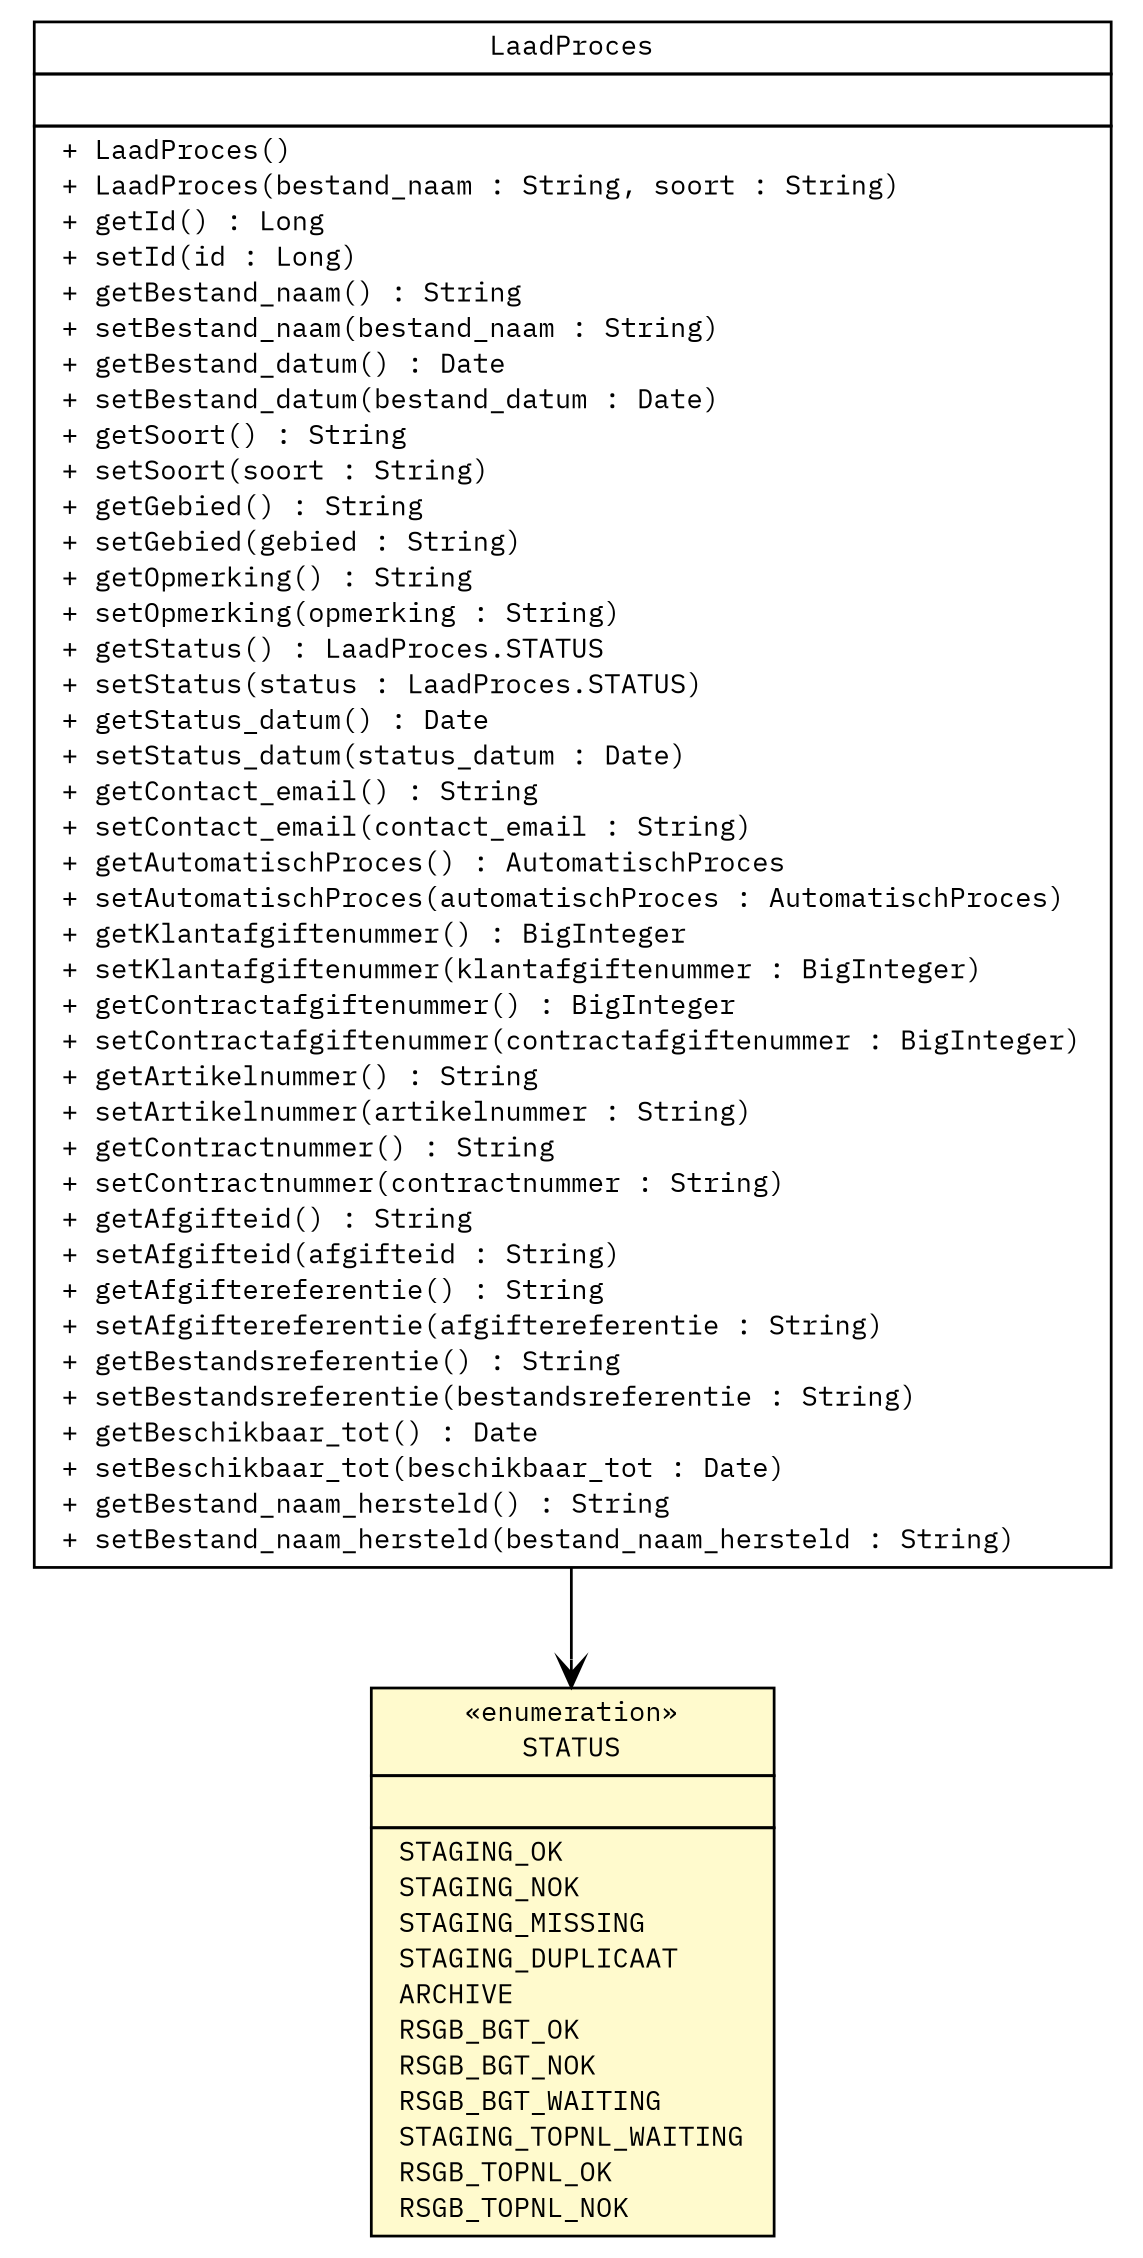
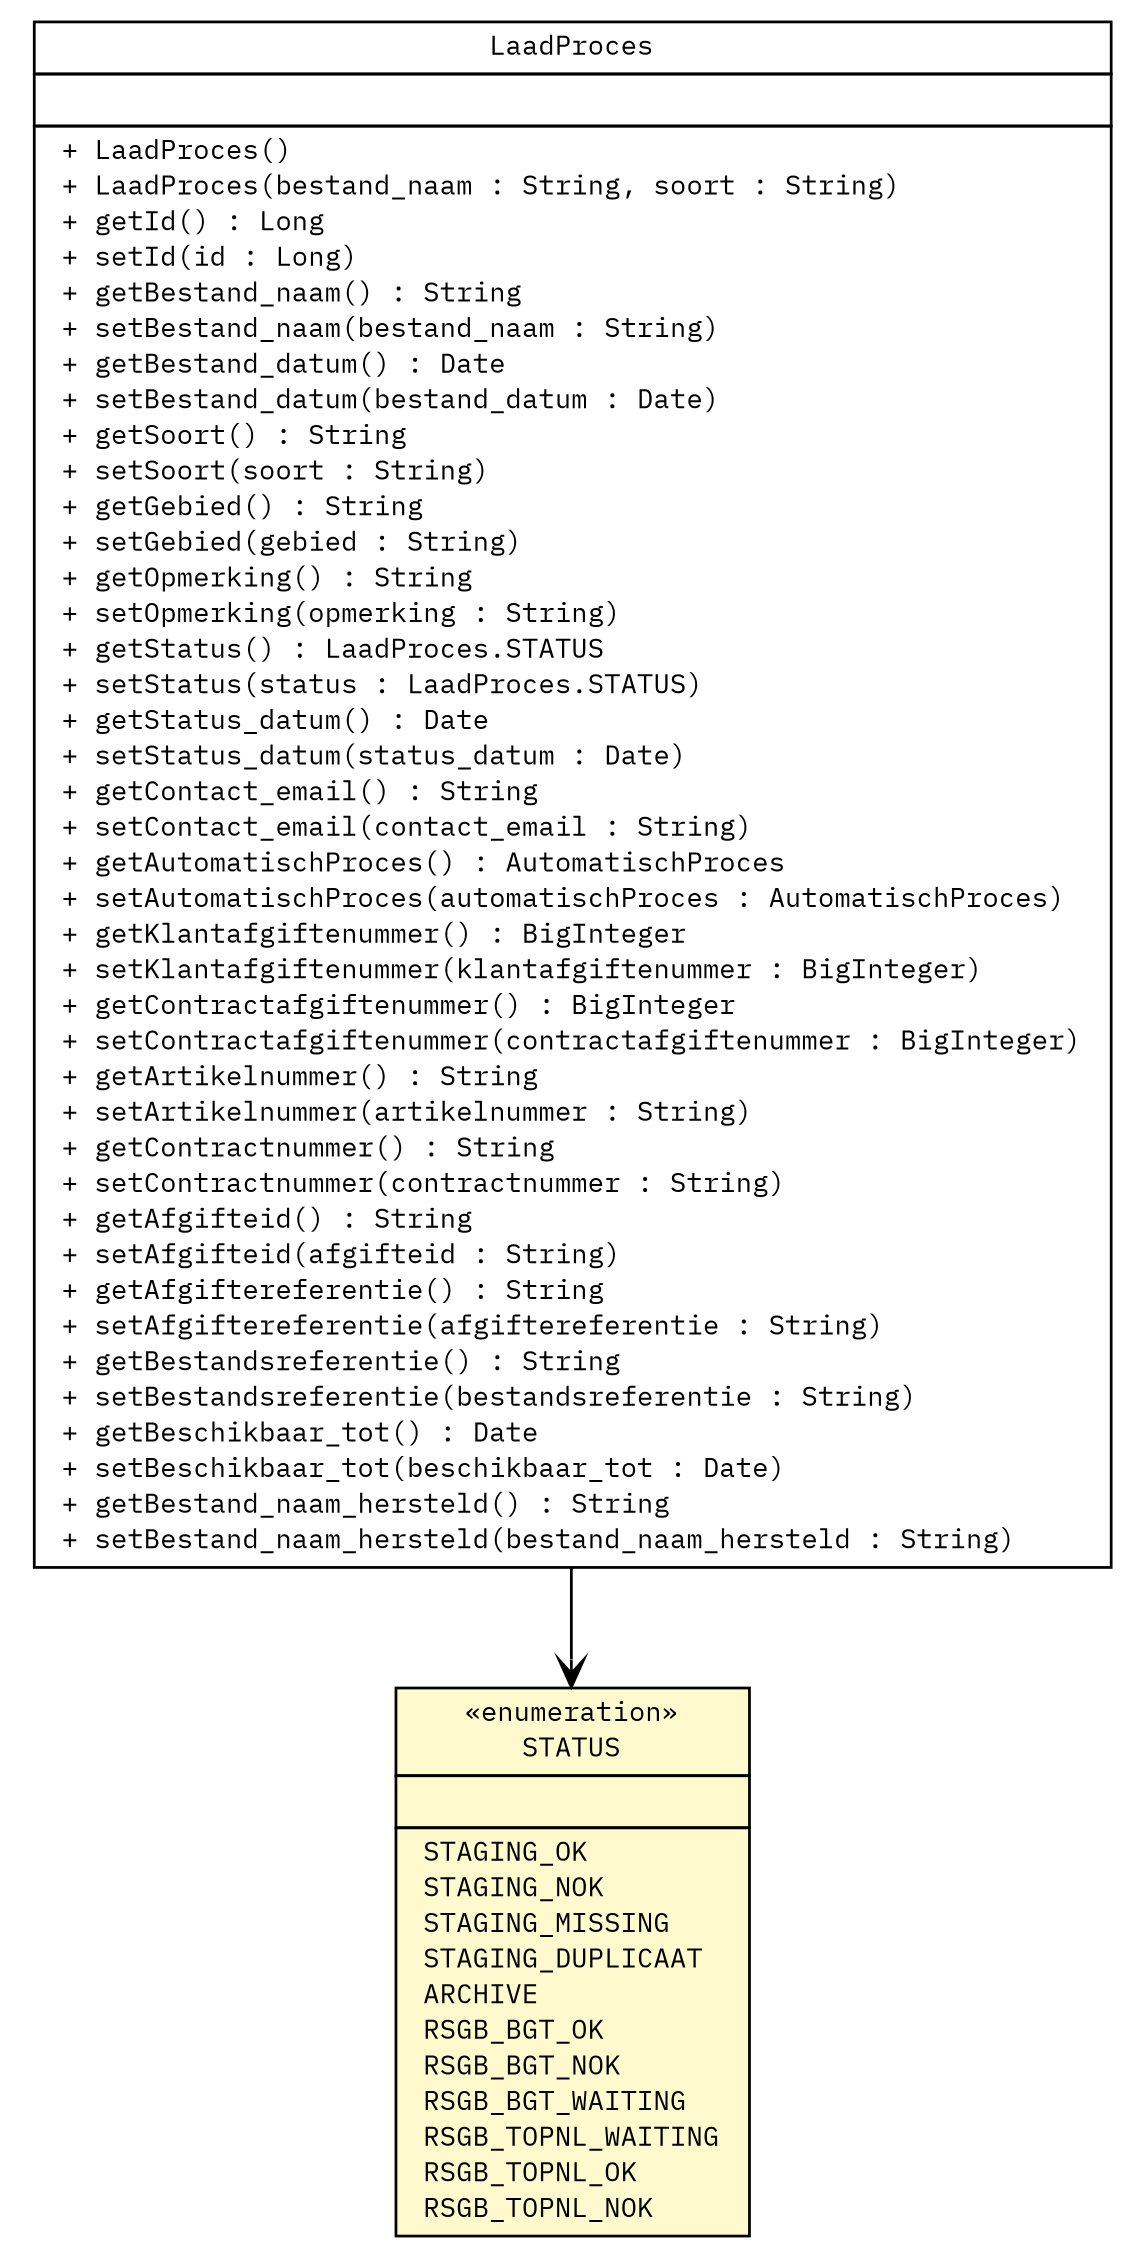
node "STATUS": text "STAGING_TOPNL_WAITING" -> "RSGB_TOPNL_WAITING"
